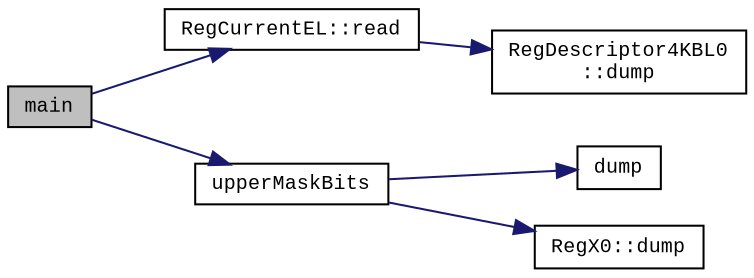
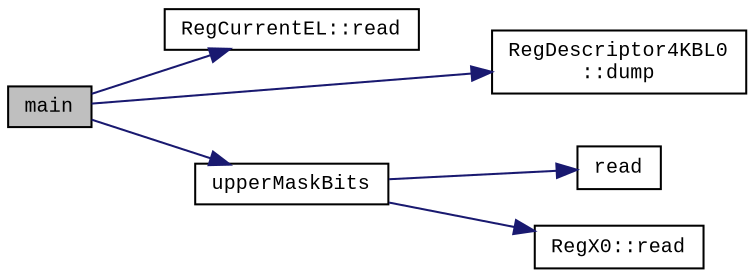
edge "RegCurrentEL::read" -> "RegDescriptor4KBL0 ::dump": now "main" -> "RegDescriptor4KBL0 ::dump"
node "dump": label "dump" -> "read"
node "RegX0::dump": label "RegX0::dump" -> "RegX0::read"
